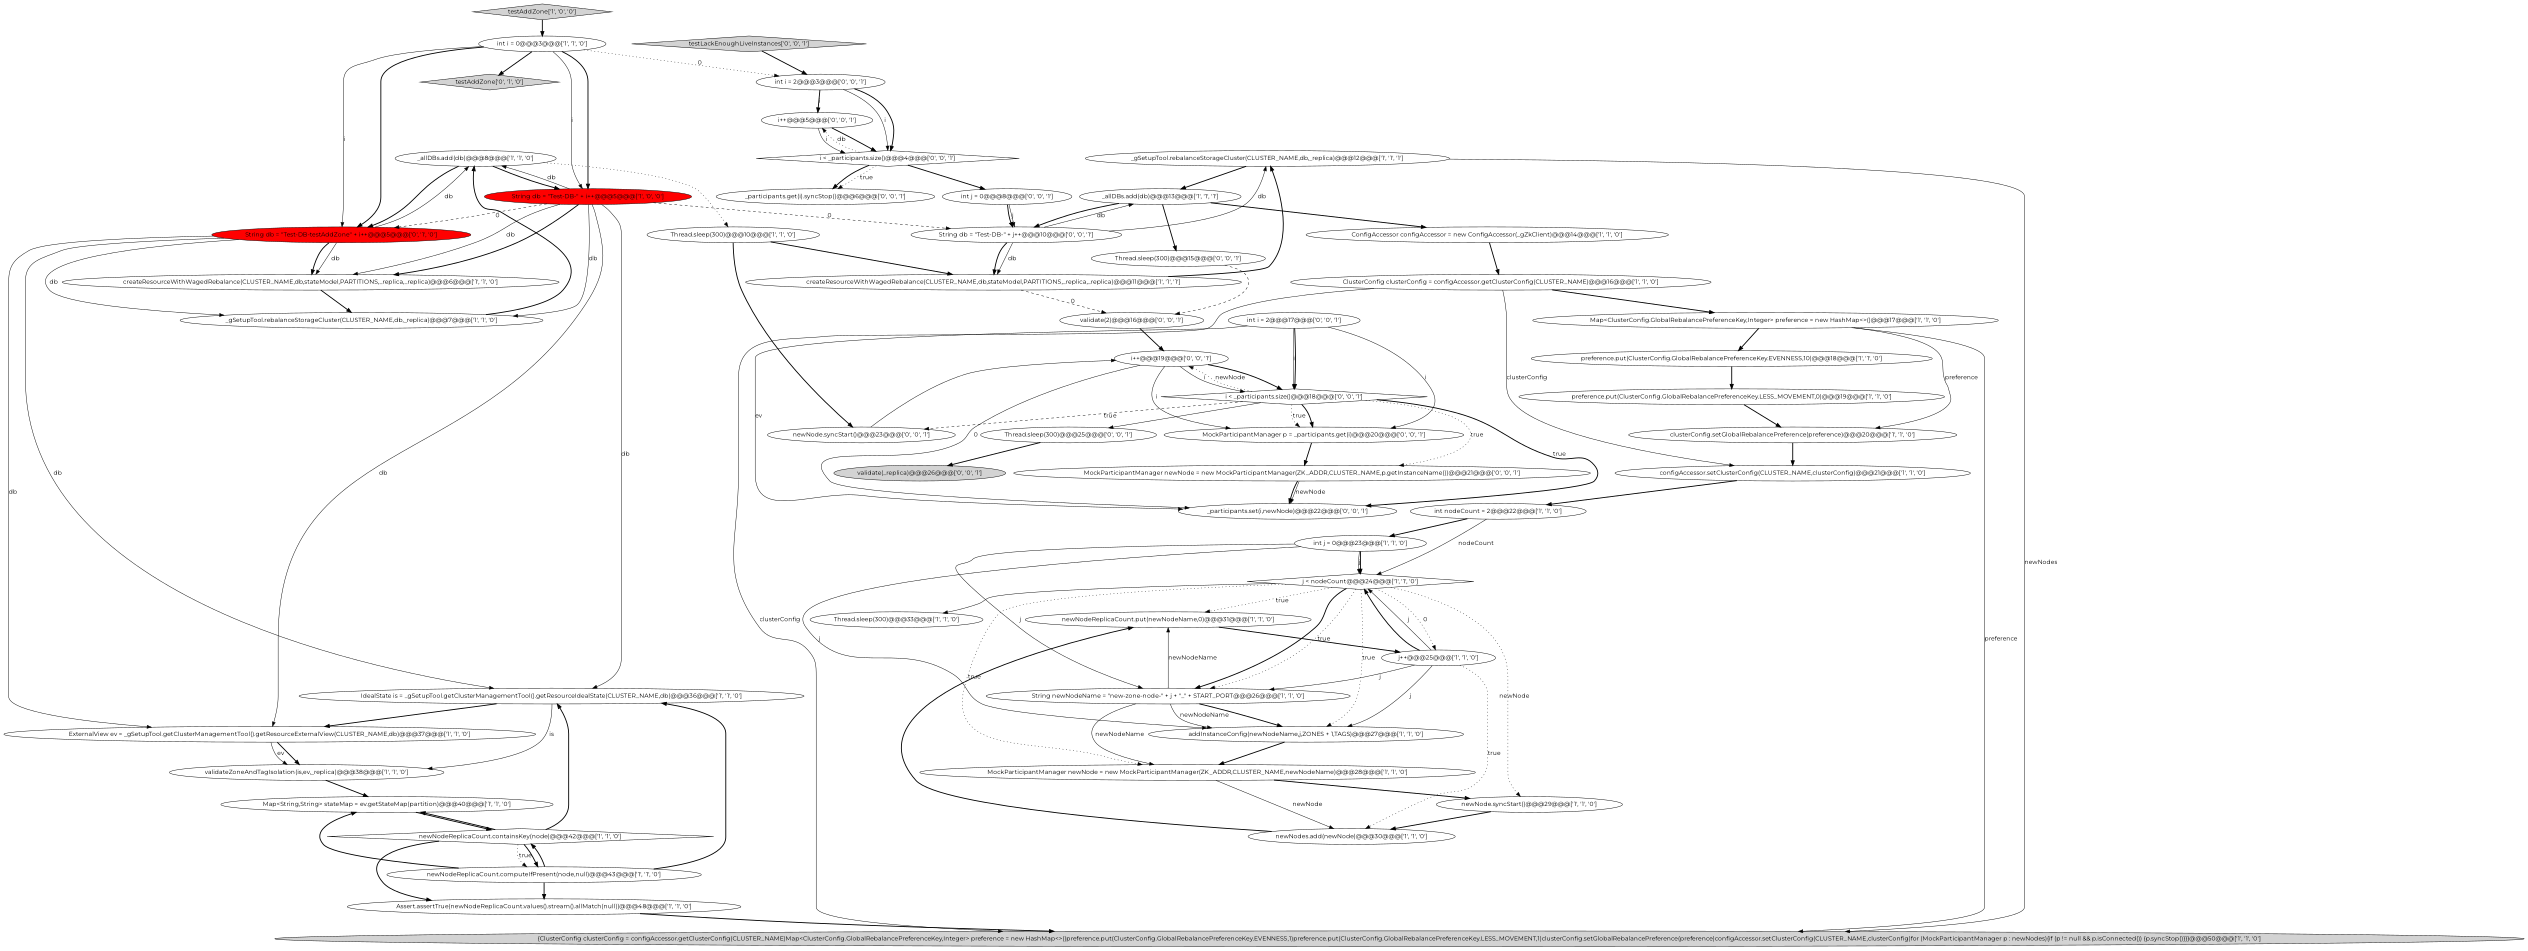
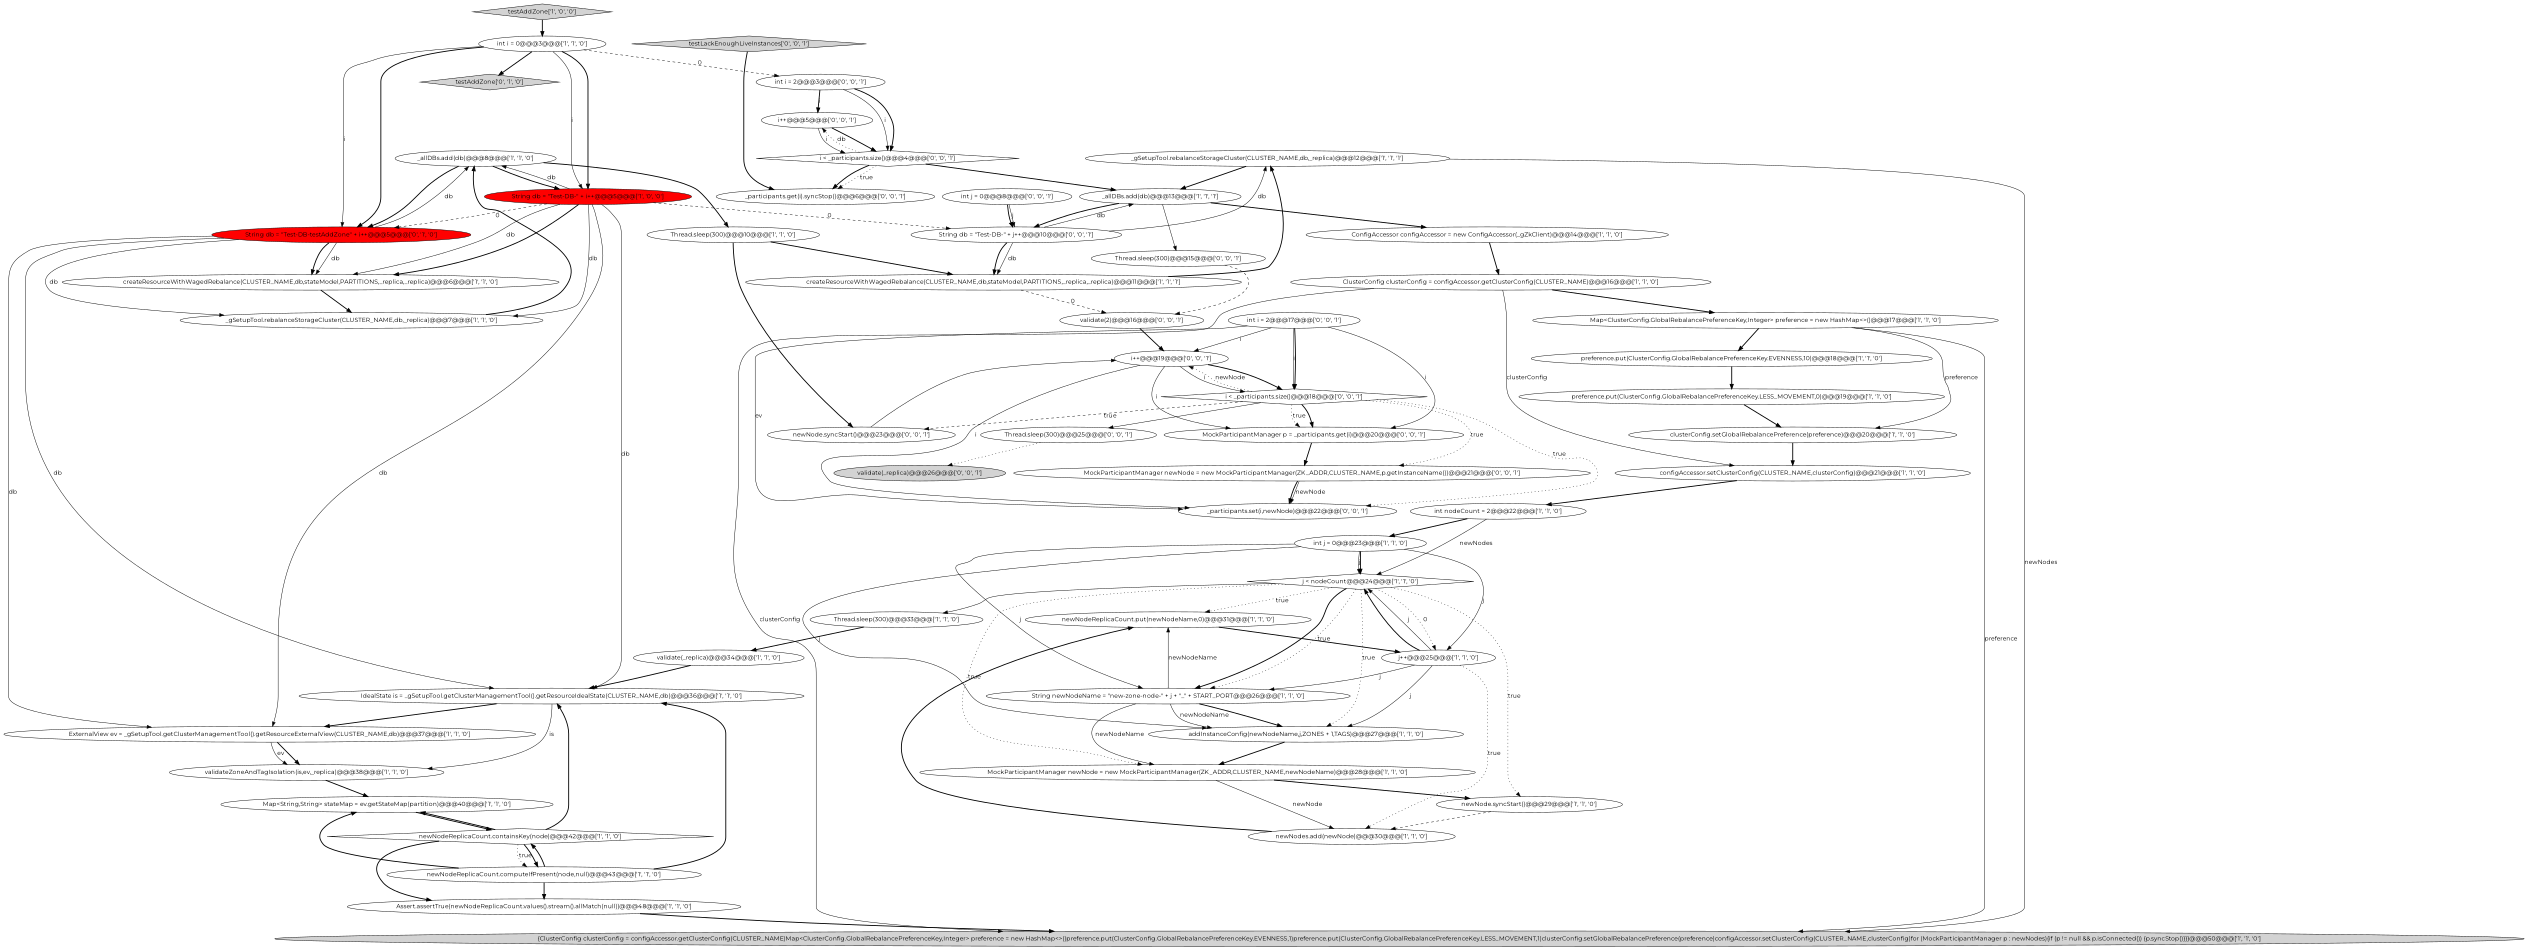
edge "testLackEnoughLiveInstances['0', '0', '1']" -> "int i = 2@@@3@@@['0', '0', '1']": now "testLackEnoughLiveInstances['0', '0', '1']" -> "_participants.get(i).syncStop()@@@6@@@['0', '0', '1']"
edge "int i = 0@@@3@@@['1', '1', '0']" -> "int i = 2@@@3@@@['0', '0', '1']": style dotted -> dashed
edge "_allDBs.add(db)@@@8@@@['1', '1', '0']" -> "Thread.sleep(300)@@@10@@@['1', '1', '0']": style dotted -> bold
edge "i < _participants.size()@@@4@@@['0', '0', '1']" -> "int j = 0@@@8@@@['0', '0', '1']": now "i < _participants.size()@@@4@@@['0', '0', '1']" -> "_allDBs.add(db)@@@13@@@['1', '1', '1']"
edge "_allDBs.add(db)@@@13@@@['1', '1', '1']" -> "Thread.sleep(300)@@@15@@@['0', '0', '1']": style bold -> solid
edge "int i = 2@@@17@@@['0', '0', '1']" -> "i++@@@19@@@['0', '0', '1']": added, label "i"
edge "i++@@@19@@@['0', '0', '1']" -> "_participants.set(i,newNode)@@@22@@@['0', '0', '1']": label "0" -> "i"
edge "Thread.sleep(300)@@@25@@@['0', '0', '1']" -> "validate(_replica)@@@26@@@['0', '0', '1']": style bold -> dotted
edge "i < _participants.size()@@@18@@@['0', '0', '1']" -> "_participants.set(i,newNode)@@@22@@@['0', '0', '1']": style bold -> dotted
edge "int nodeCount = 2@@@22@@@['1', '1', '0']" -> "j < nodeCount@@@24@@@['1', '1', '0']": label "nodeCount" -> "newNodes"
edge "int j = 0@@@23@@@['1', '1', '0']" -> "j++@@@25@@@['1', '1', '0']": added, label "j"
node "validate(_replica)@@@34@@@['1', '1', '0']": added
edge "j < nodeCount@@@24@@@['1', '1', '0']" -> "newNode.syncStart()@@@29@@@['1', '1', '0']": label "newNode" -> "true"
edge "newNode.syncStart()@@@29@@@['1', '1', '0']" -> "newNodes.add(newNode)@@@30@@@['1', '1', '0']": style bold -> dashed
